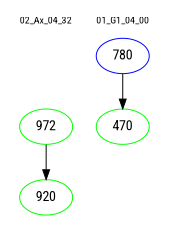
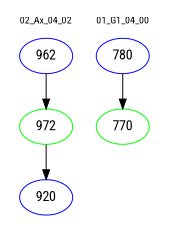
cluster "02_Ax_04_32": label "02_Ax_04_32" -> "02_Ax_04_02"
node "962": added
node "470": label "470" -> "770"
node "920": color green -> blue
